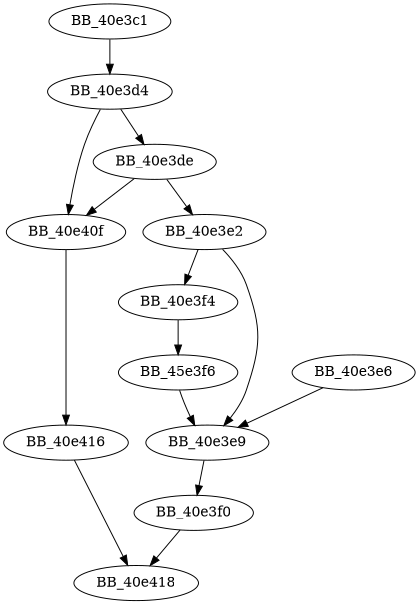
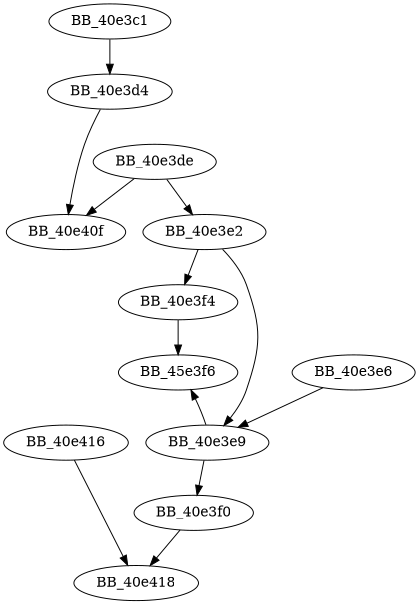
edge "BB_40e3d4" -> "BB_40e3de": removed
edge "BB_40e40f" -> "BB_40e416": removed
edge "BB_45e3f6" -> "BB_40e3e9": reversed
